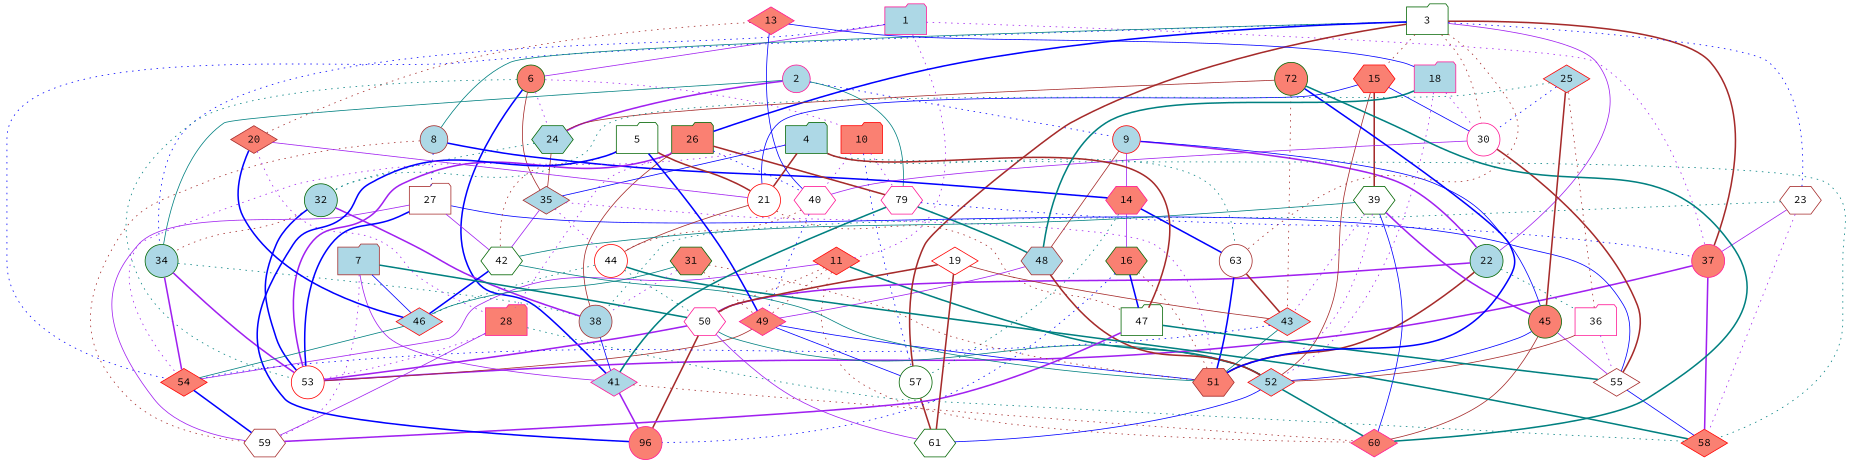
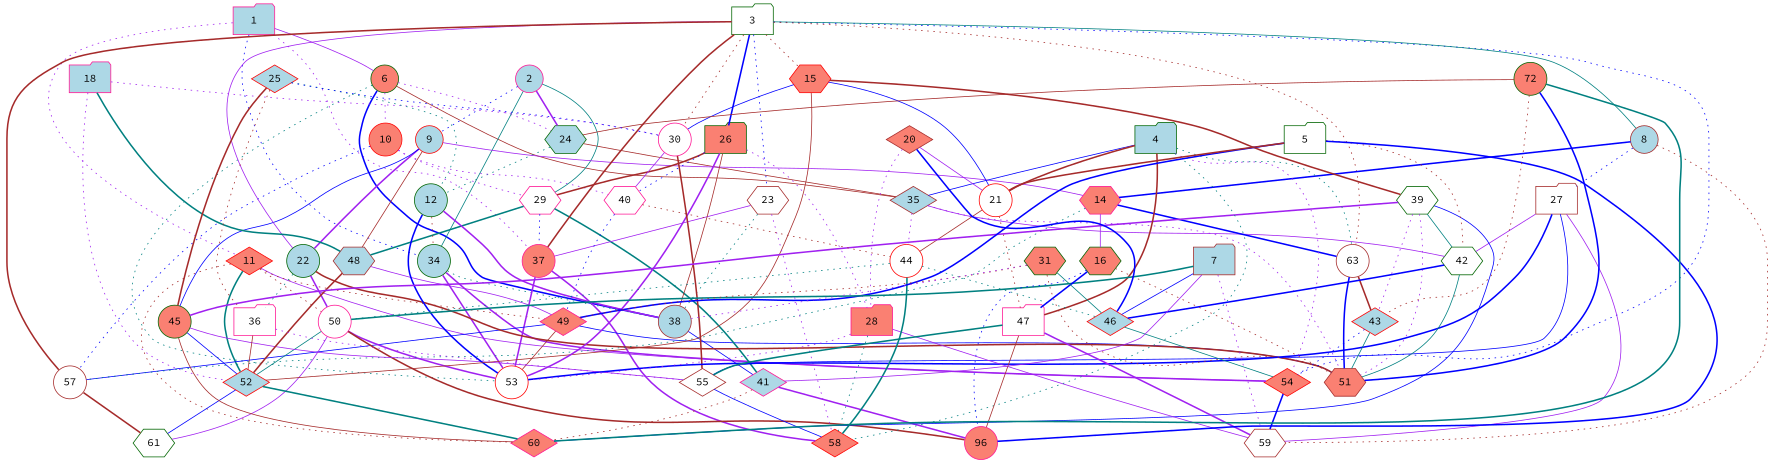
node "13": removed
node "10": shape folder -> circle
node "32": label "32" -> "12"
node "79": label "79" -> "29"
edge "6" -- "41": now "6" -- "38"
node "19": removed
node "50": shape hexagon -> circle
node "47": color darkgreen -> deeppink
edge "47" -- "96": added
node "57": color darkgreen -> brown
